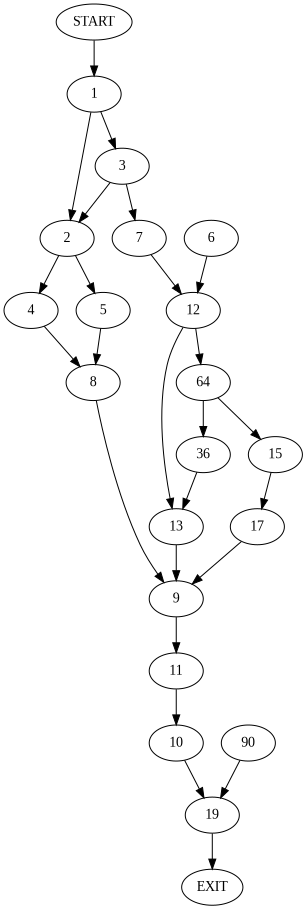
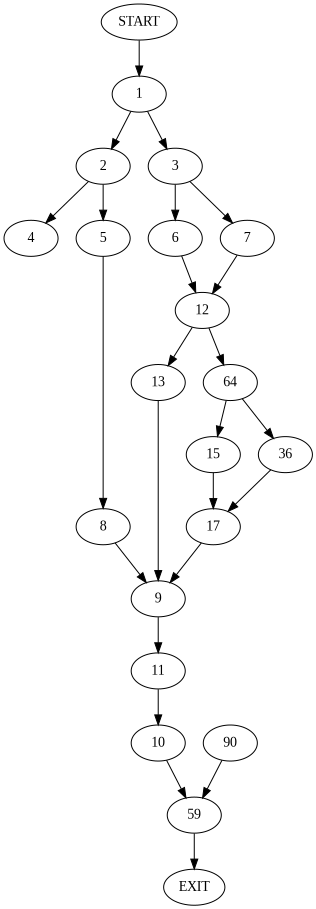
edge "3" -> "2": now "3" -> "6"
edge "4" -> "8": removed
edge "36" -> "13": now "36" -> "17"
node "19": label "19" -> "59"
